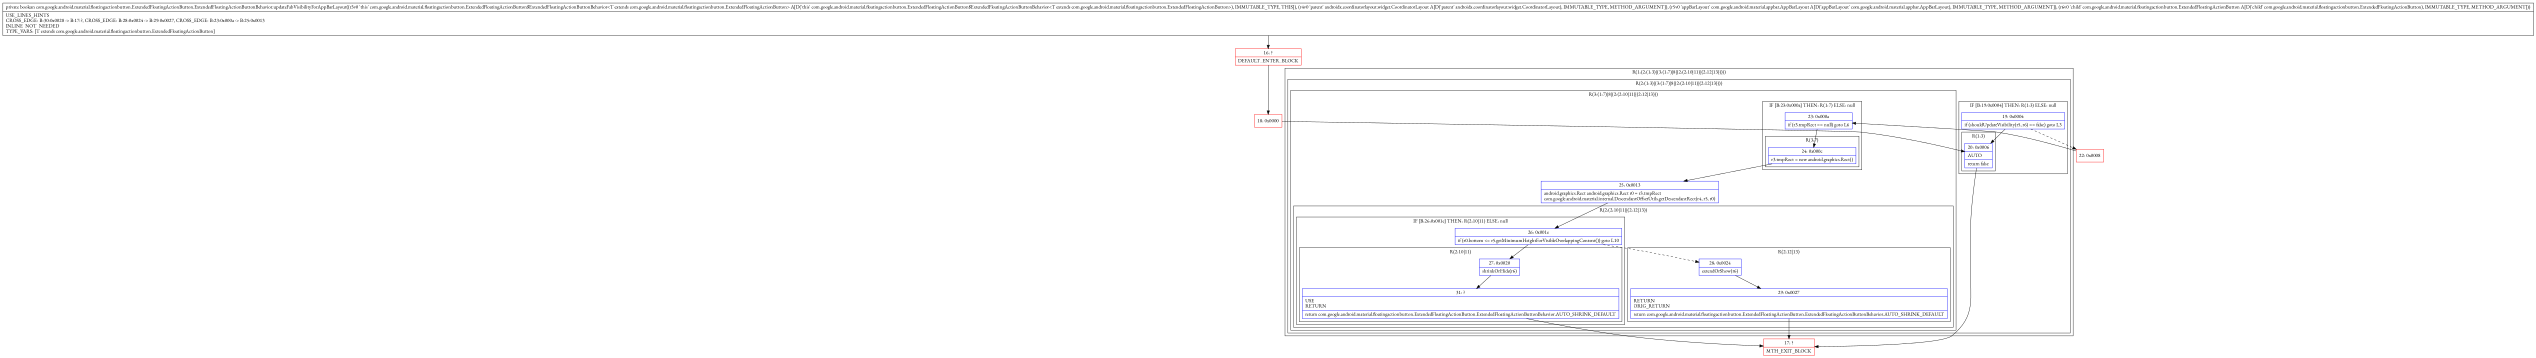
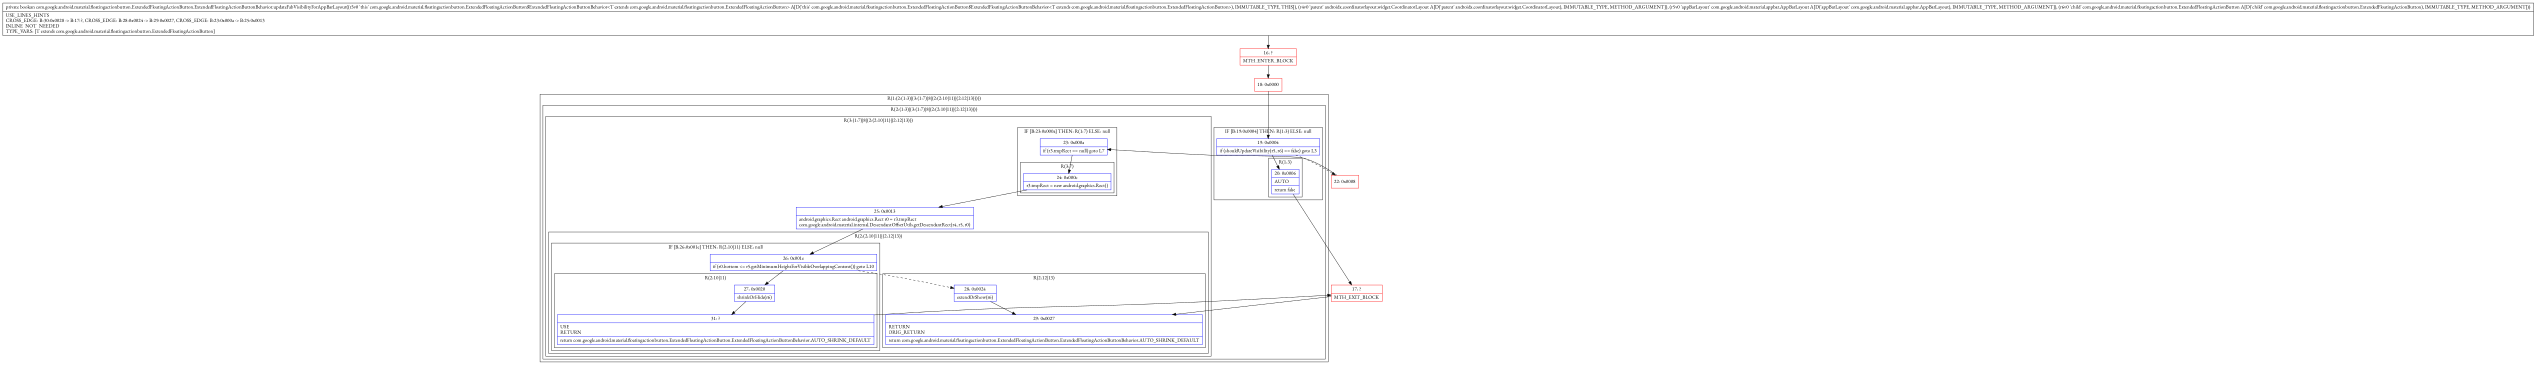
node "16: ?": text "DEFAULT_ENTER_BLOCK" -> "MTH_ENTER_BLOCK"
node "23: 0x000a": text "if (r3.tmpRect == null) goto L6" -> "if (r3.tmpRect == null) goto L7"
edge "18: 0x0000" -> "20: 0x0006": now "18: 0x0000" -> "19: 0x0004"
edge "29: 0x0027" -> "17: ?": reversed
